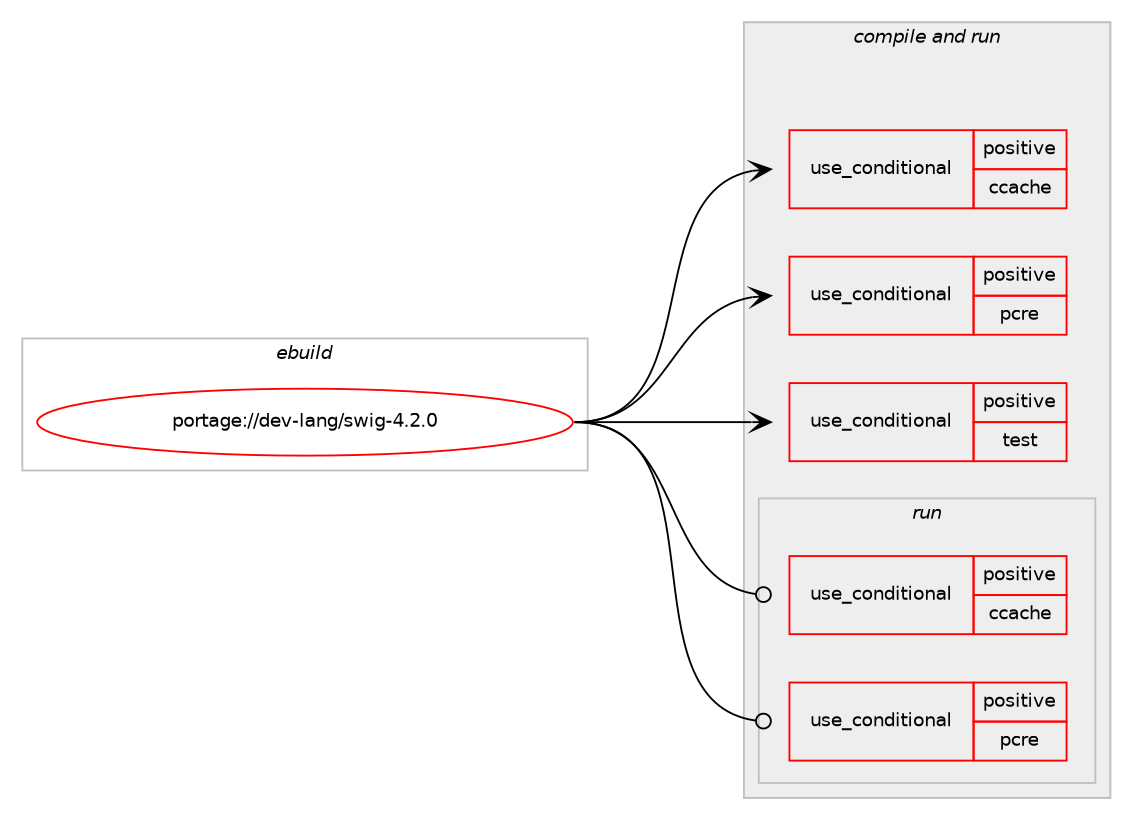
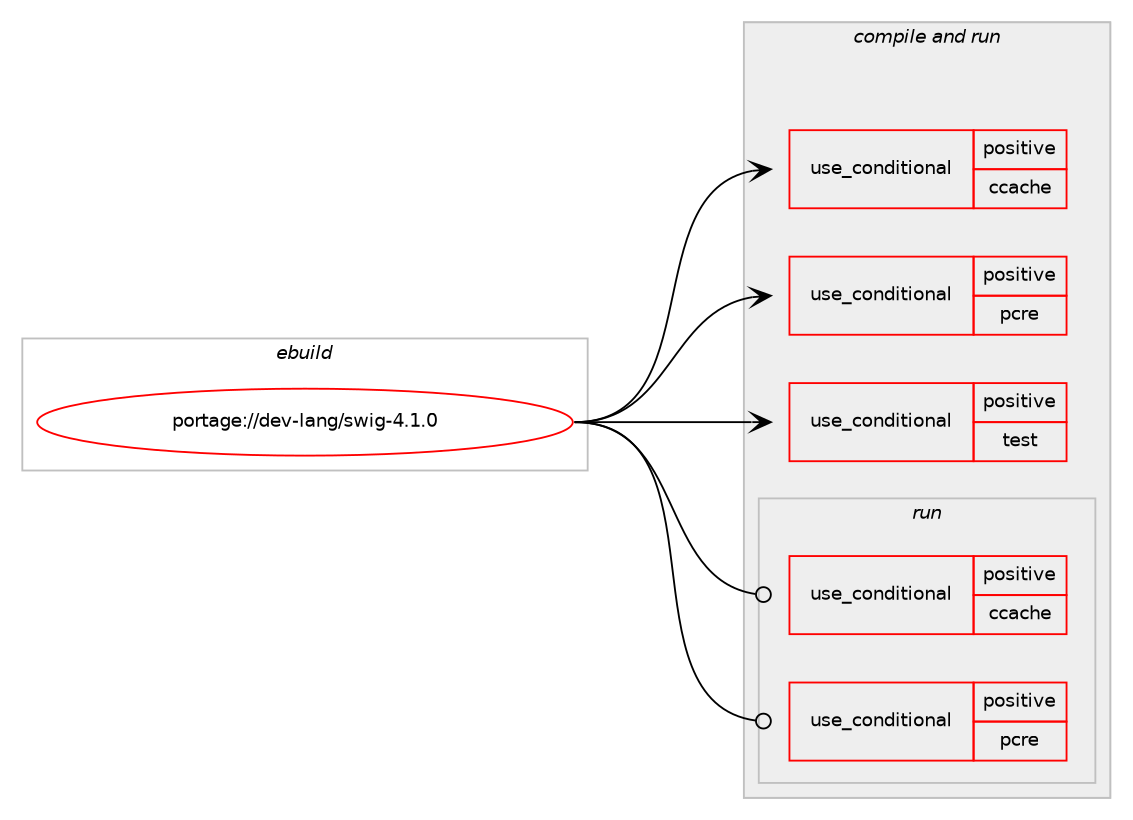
node "portage://dev-lang/swig-4.2.0": label "portage://dev-lang/swig-4.2.0" -> "portage://dev-lang/swig-4.1.0"
